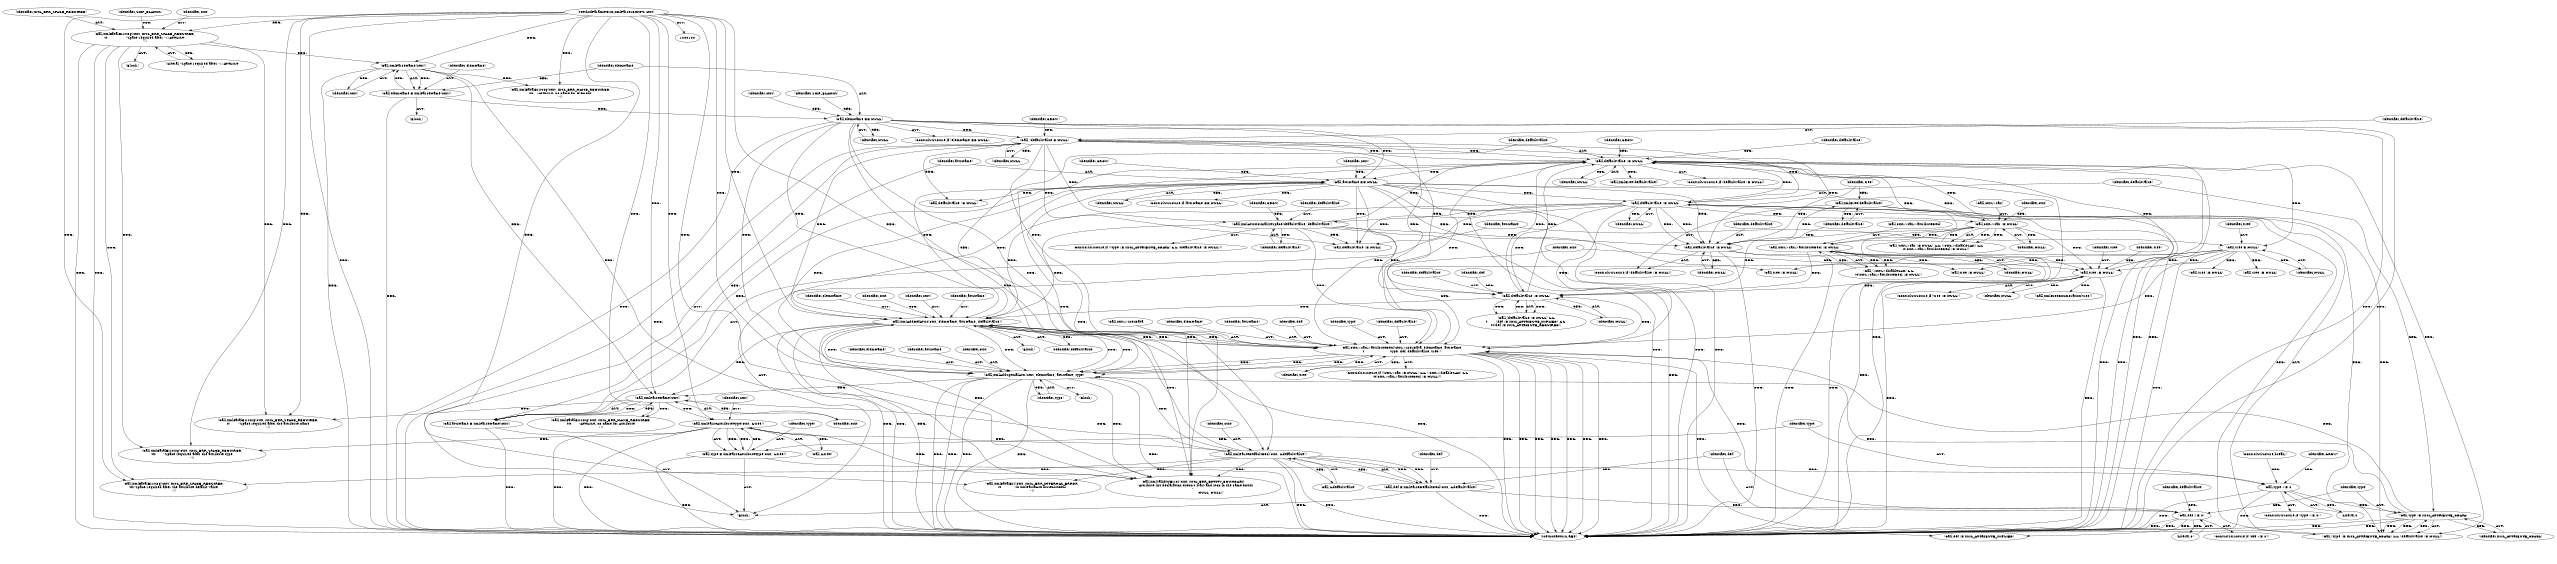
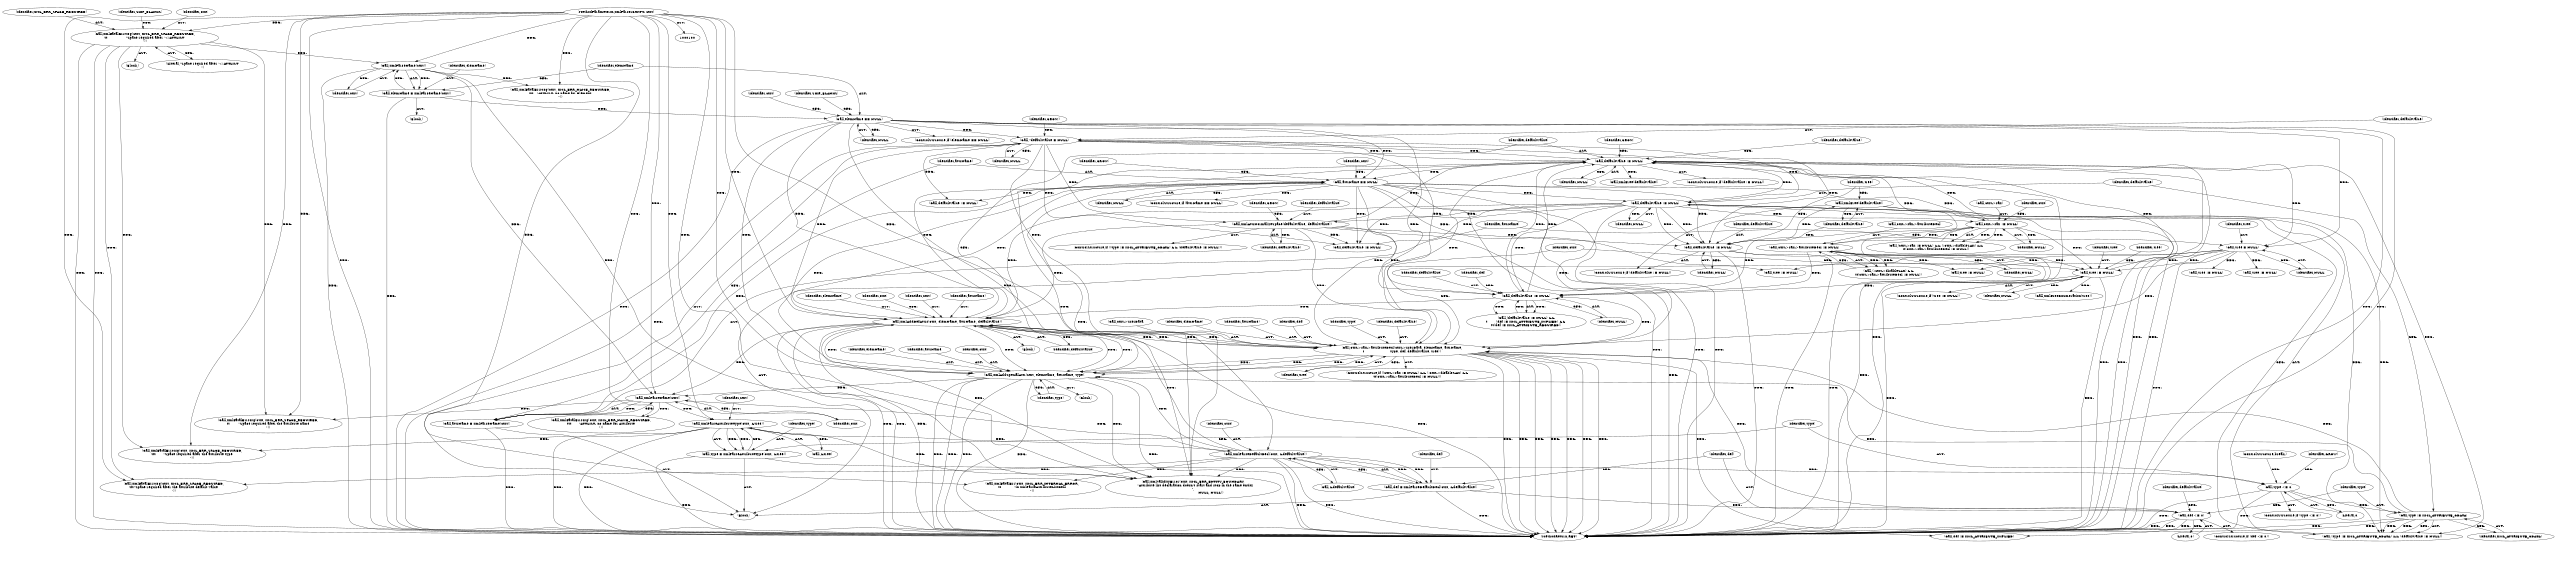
edge "(Call,elemName == NULL)" -> "(Call,xmlParseDefaultDecl(ctxt, &defaultValue))": now "(Call,elemName == NULL)" -> "(Call,tree = NULL)"
